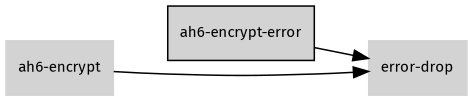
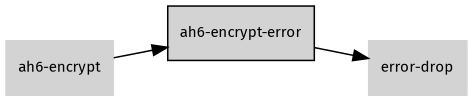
edge "ah6-encrypt" -> "error-drop": now "ah6-encrypt" -> "ah6-encrypt-error"
